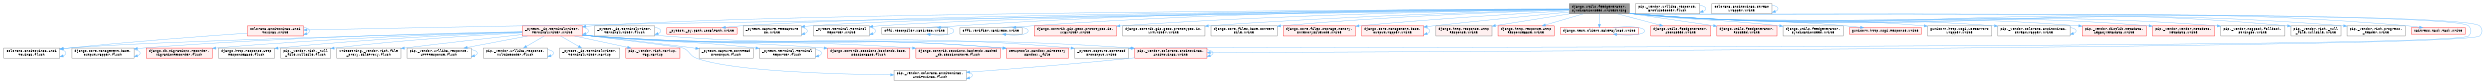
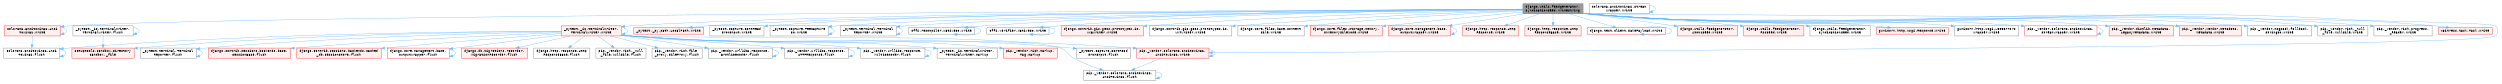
node "django.http.response.Http Response.write": color grey40 -> red
node "pip._vendor.colorama.ansitowin32. StreamWrapper.write": color grey40 -> red
edge "_pytest._io.terminalwriter. TerminalWriter.write" -> "_pytest.capture.DontRead FromInput.write": now "_pytest._io.terminalwriter. TerminalWriter.write" -> "pip._vendor.urllib3.response. BrotliDecoder.flush"
node "django.core.management.base. OutputWrapper.flush": color grey40 -> red
node "writeString._vendor.rich.file _proxy.FileProxy.flush": label "writeString._vendor.rich.file _proxy.FileProxy.flush" -> "pip._vendor.rich.file _proxy.FileProxy.flush"
